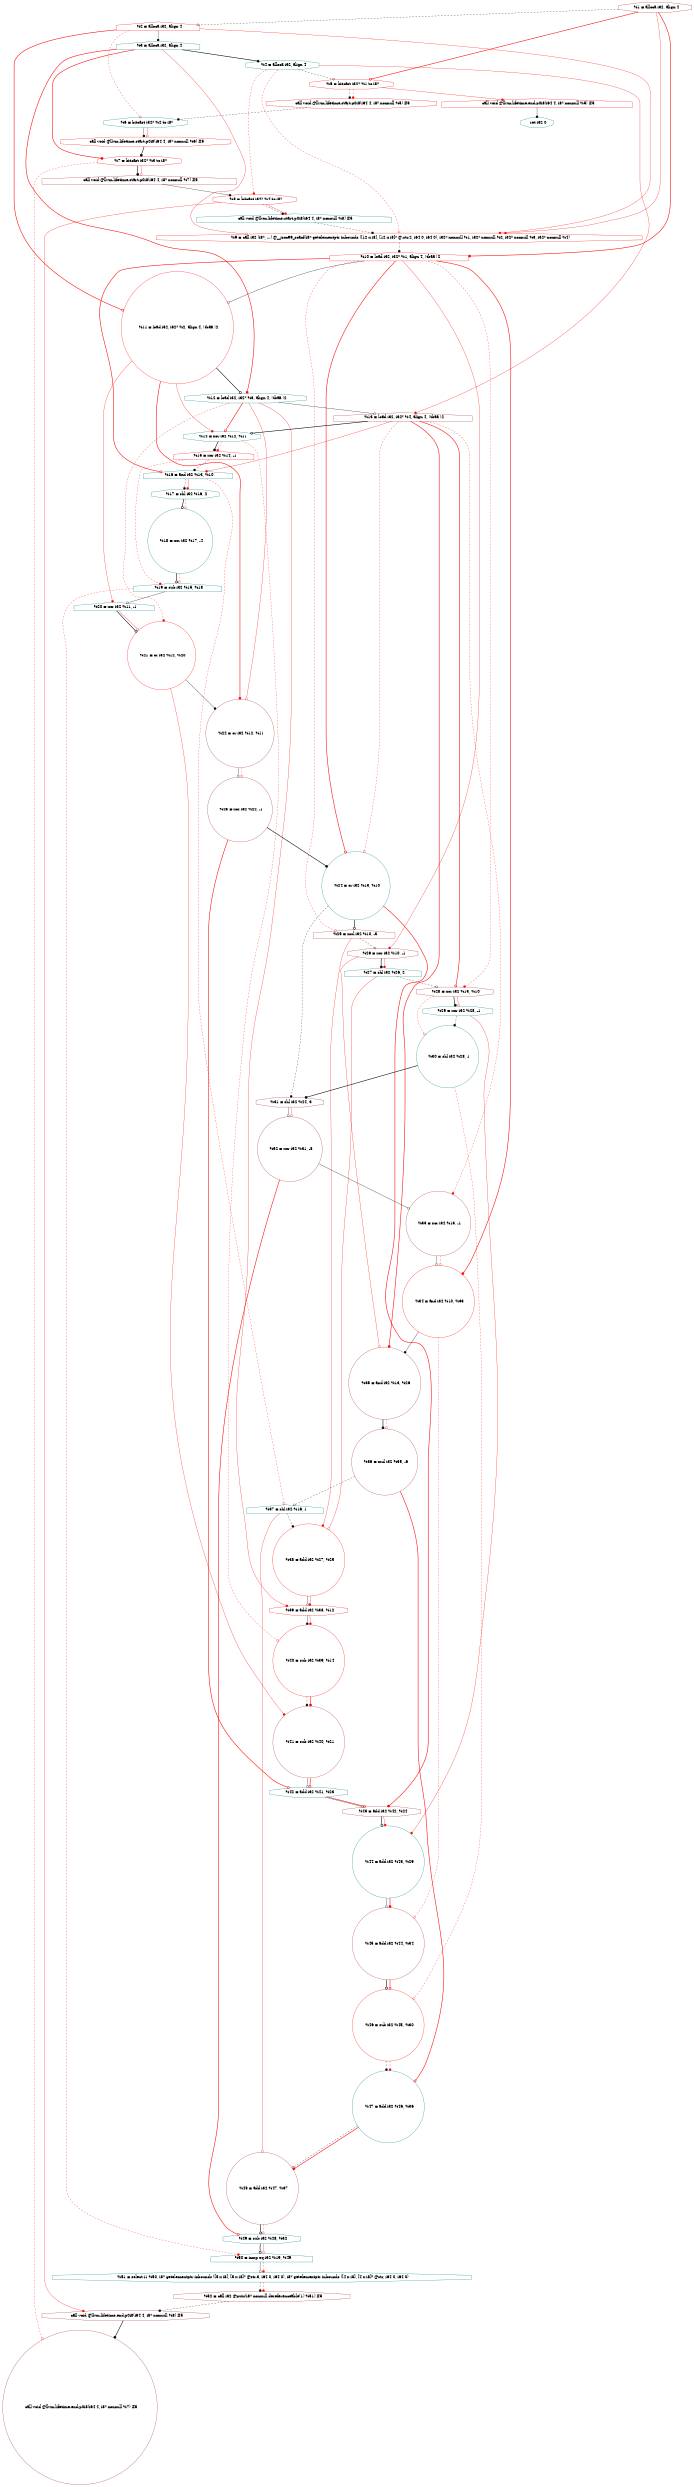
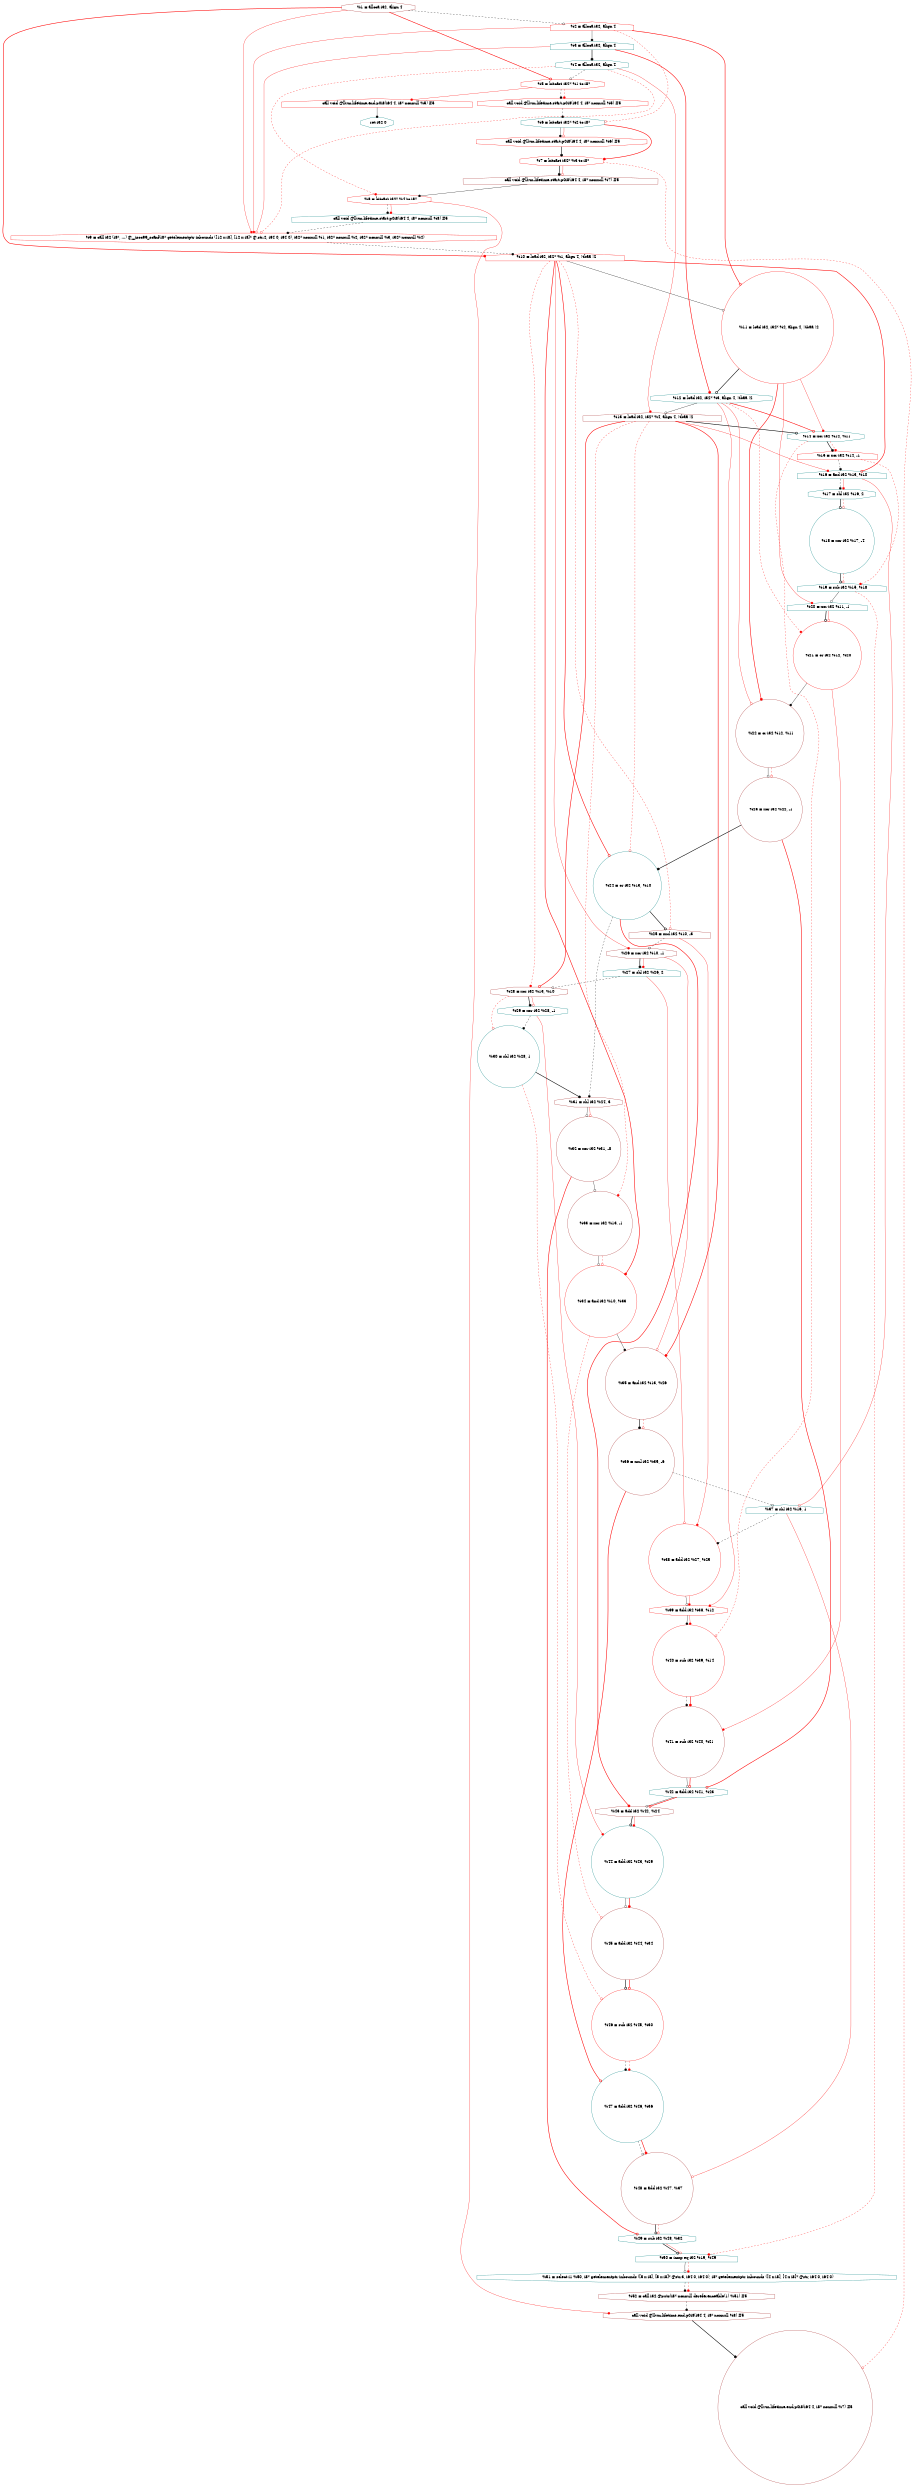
edge "%3 = alloca i32, align 4" -> "%7 = bitcast i32* %3 to i8*": now "%6 = bitcast i32* %2 to i8*" -> "%7 = bitcast i32* %3 to i8*"
edge "%16 = and i32 %13, %10" -> "%37 = shl i32 %16, 1": style dashed -> solid
